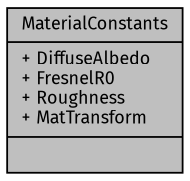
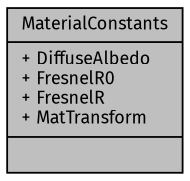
node "MaterialConstants": text "+ Roughness" -> "+ FresnelR"
